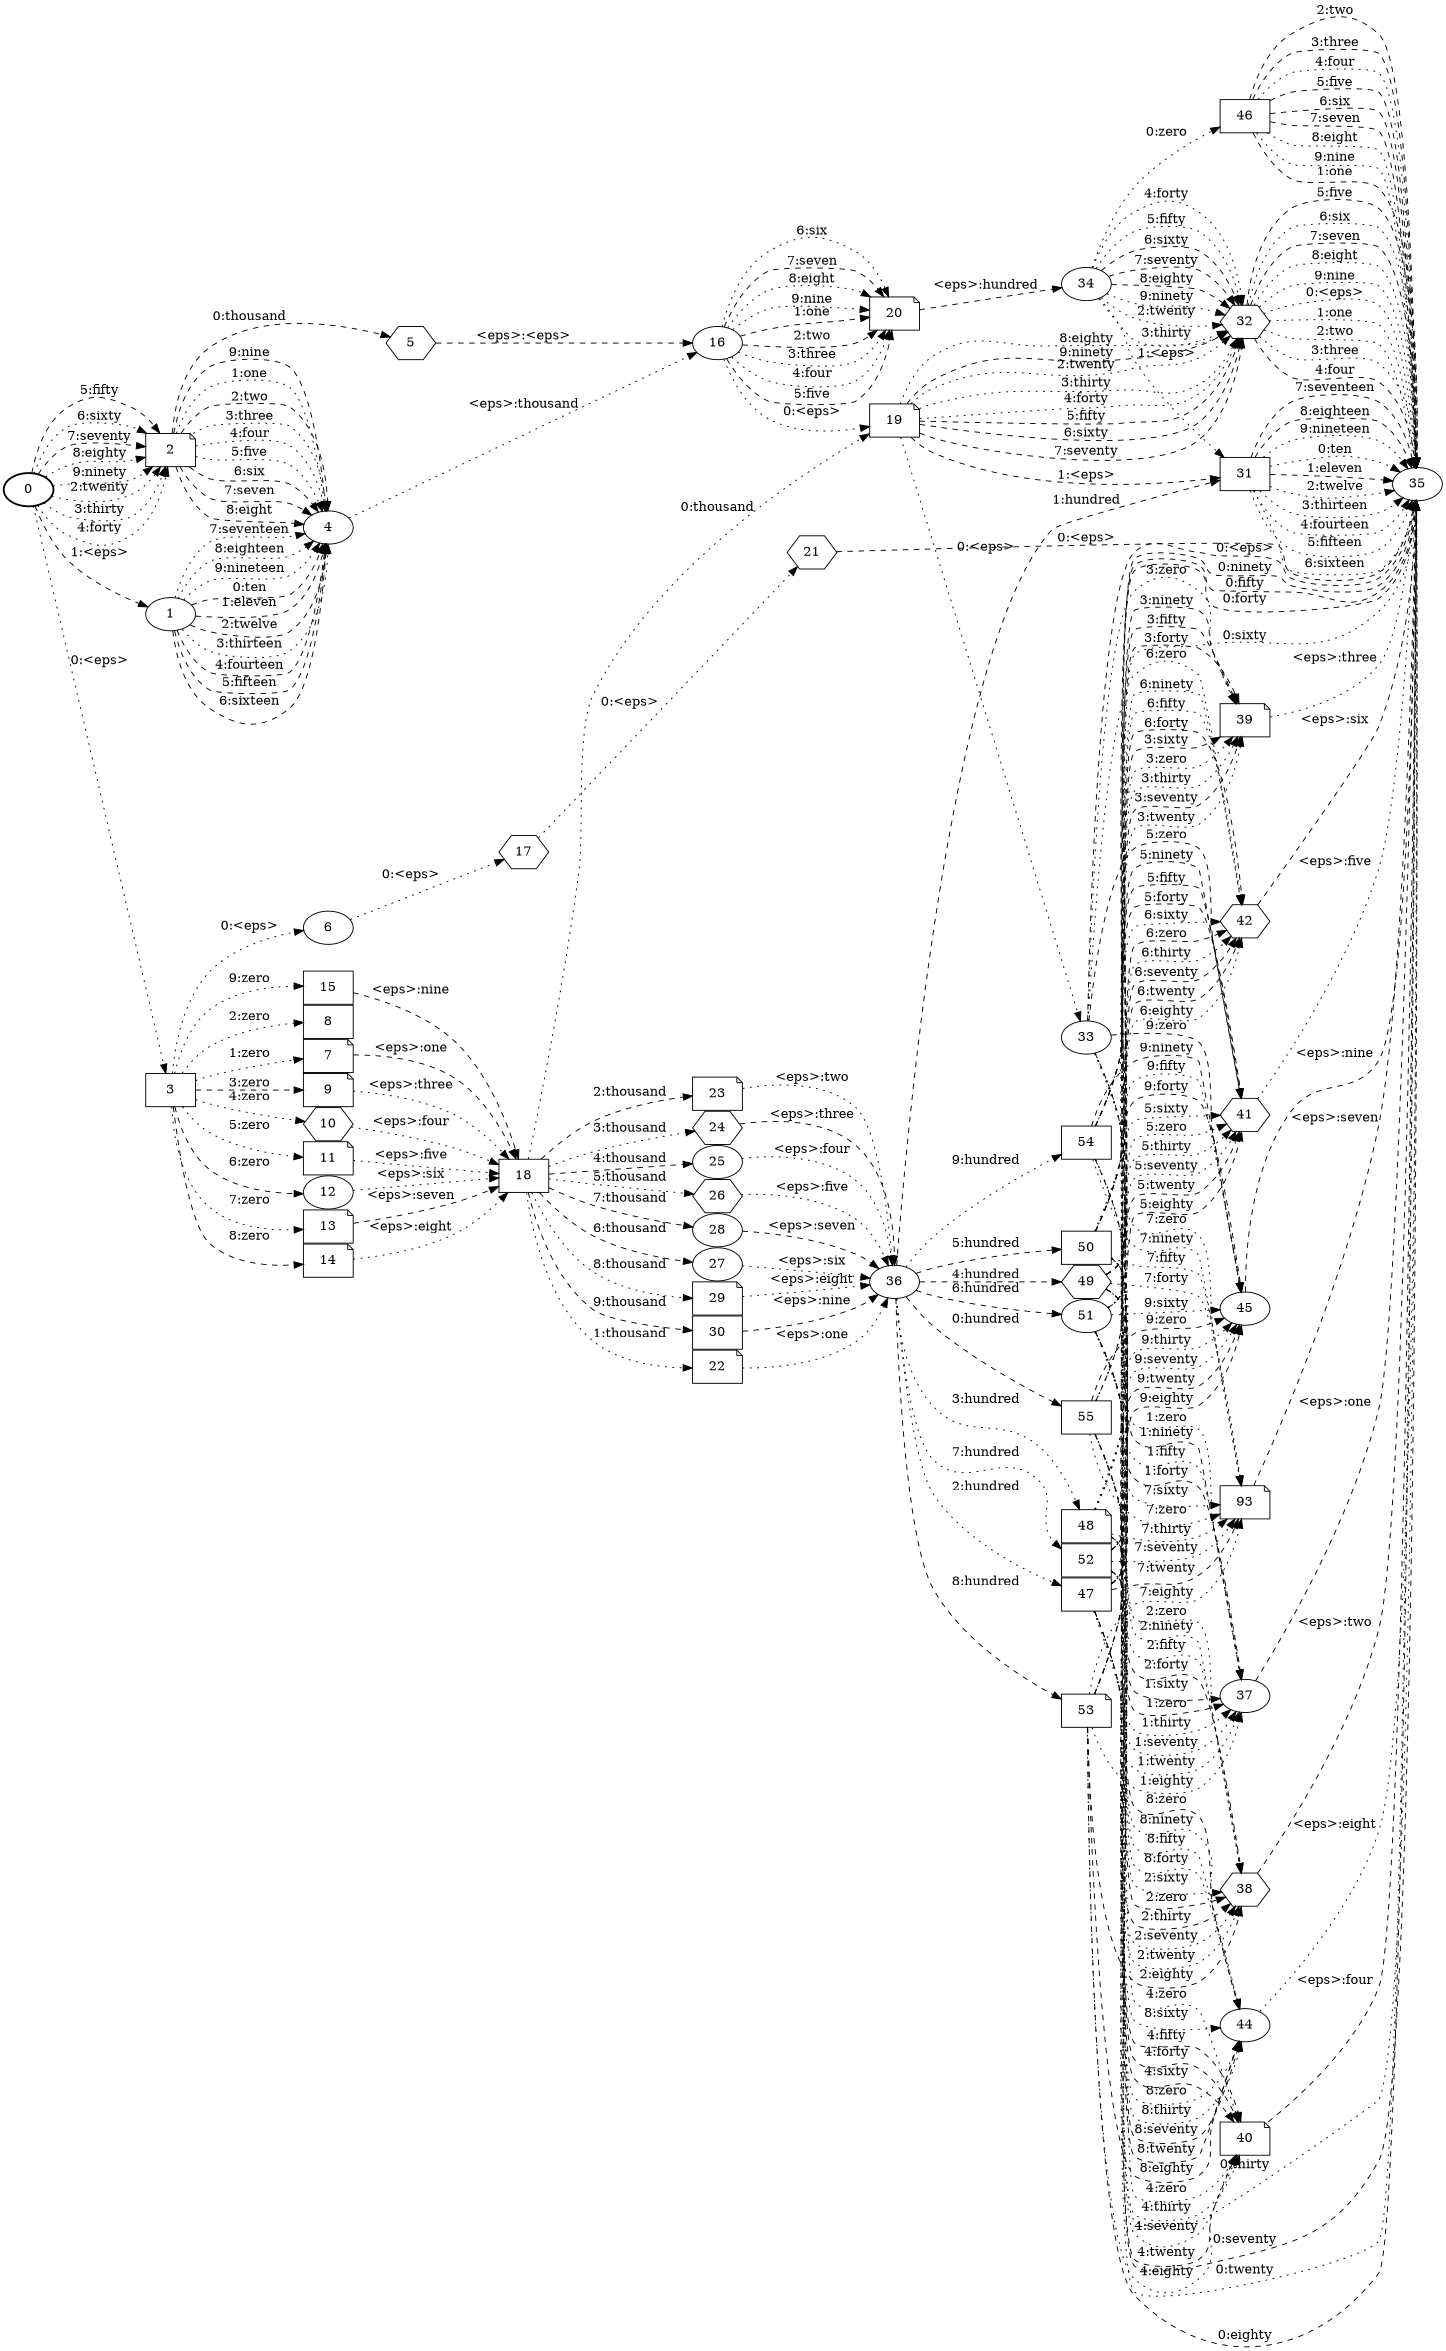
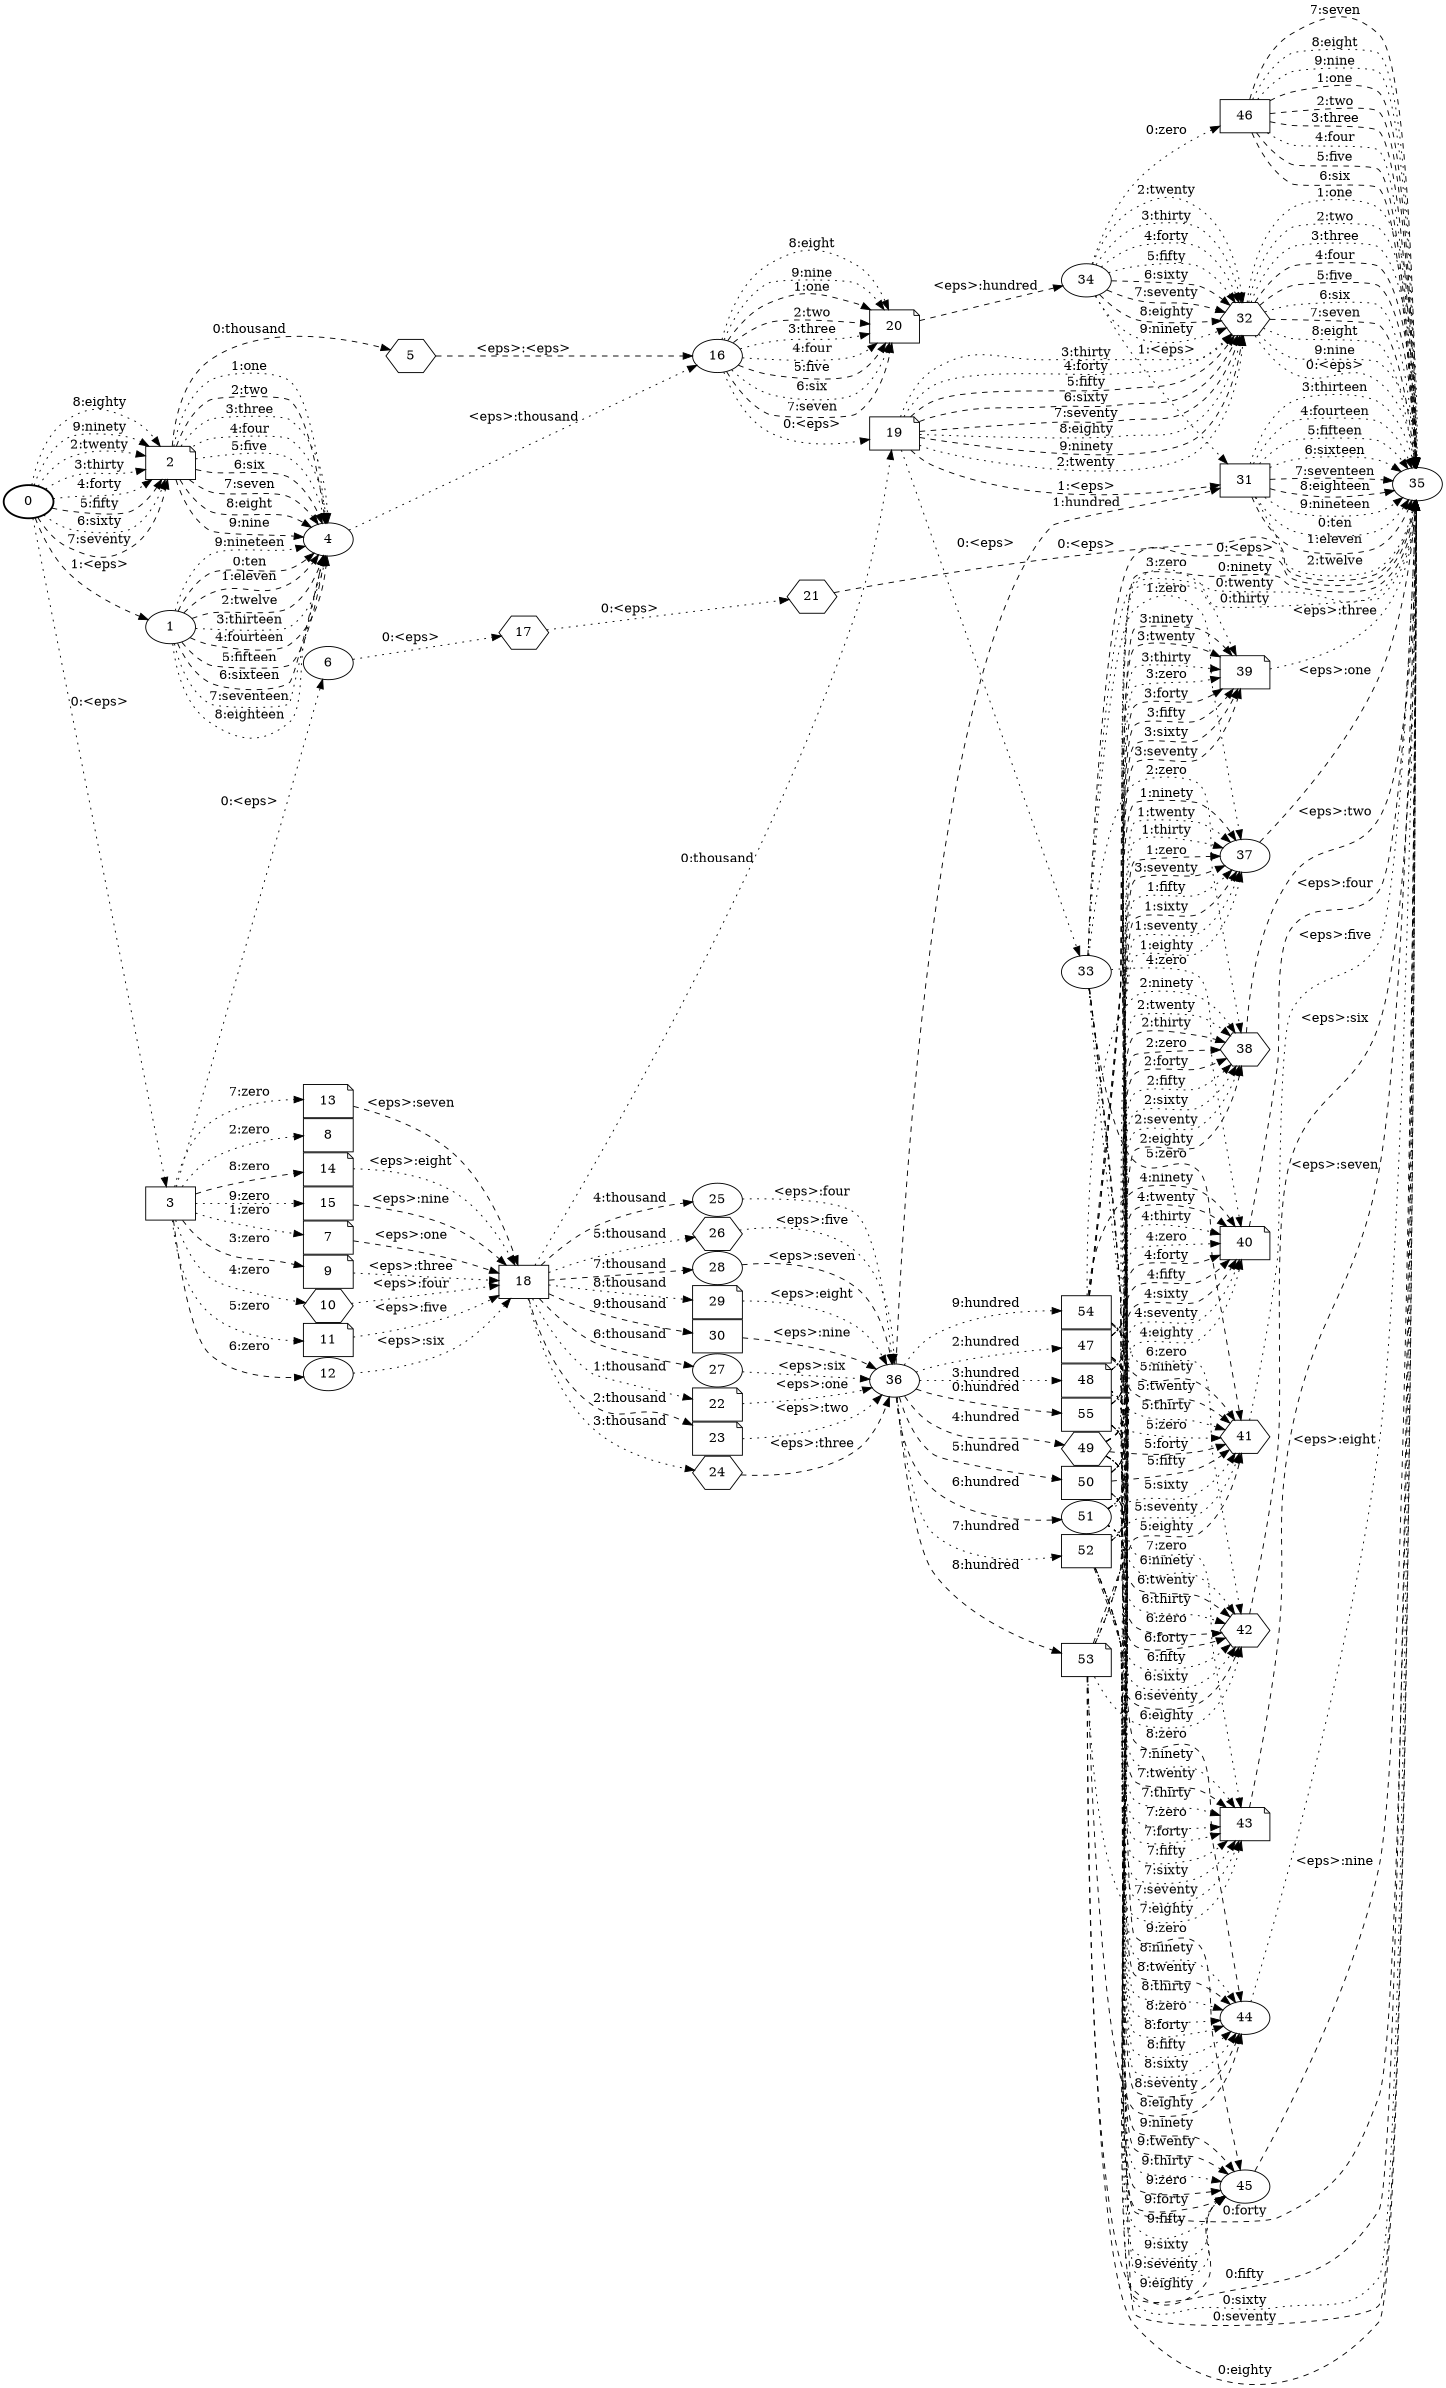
edge "47" -> "39": style dotted -> dashed
edge "54" -> "40": added, label "4:ninety"
edge "49" -> "37": label "1:forty" -> "3:seventy"
node "93": label "93" -> "43"
